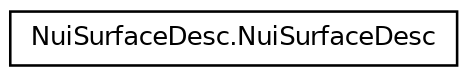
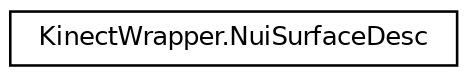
node "NuiSurfaceDesc.NuiSurfaceDesc": label "NuiSurfaceDesc.NuiSurfaceDesc" -> "KinectWrapper.NuiSurfaceDesc"
